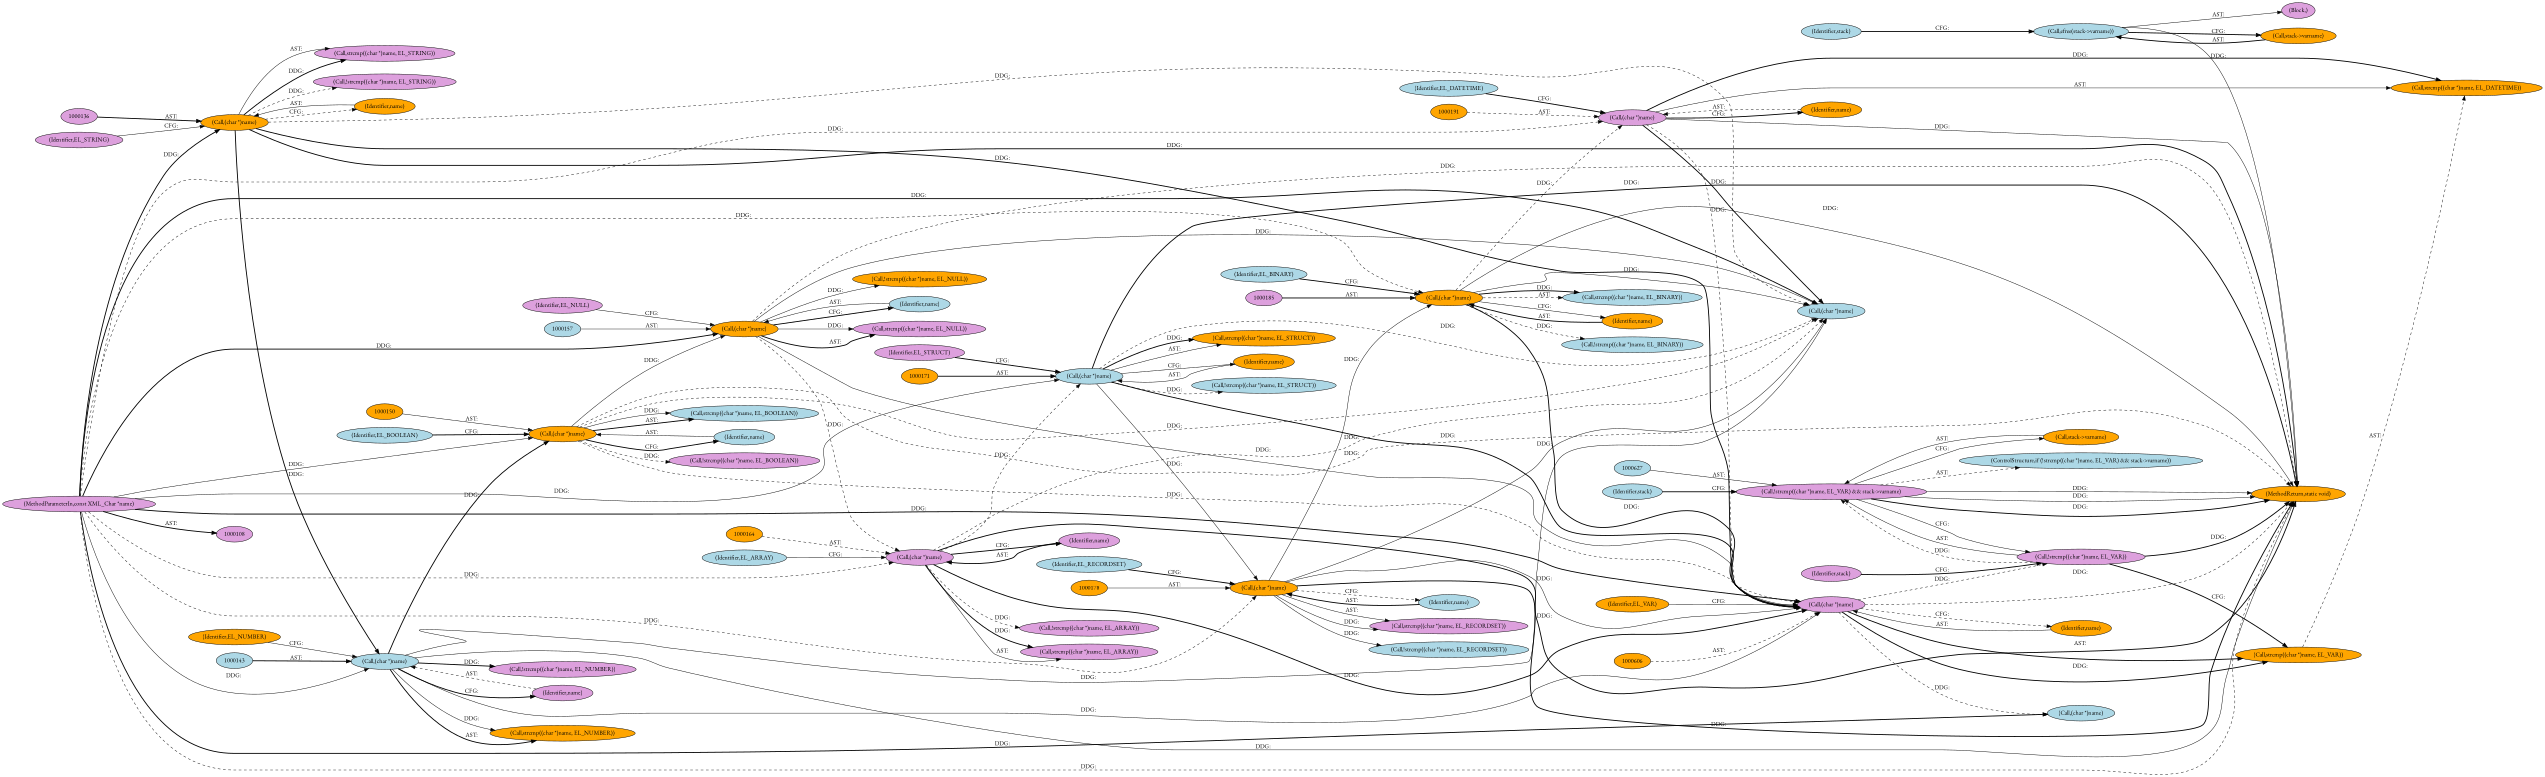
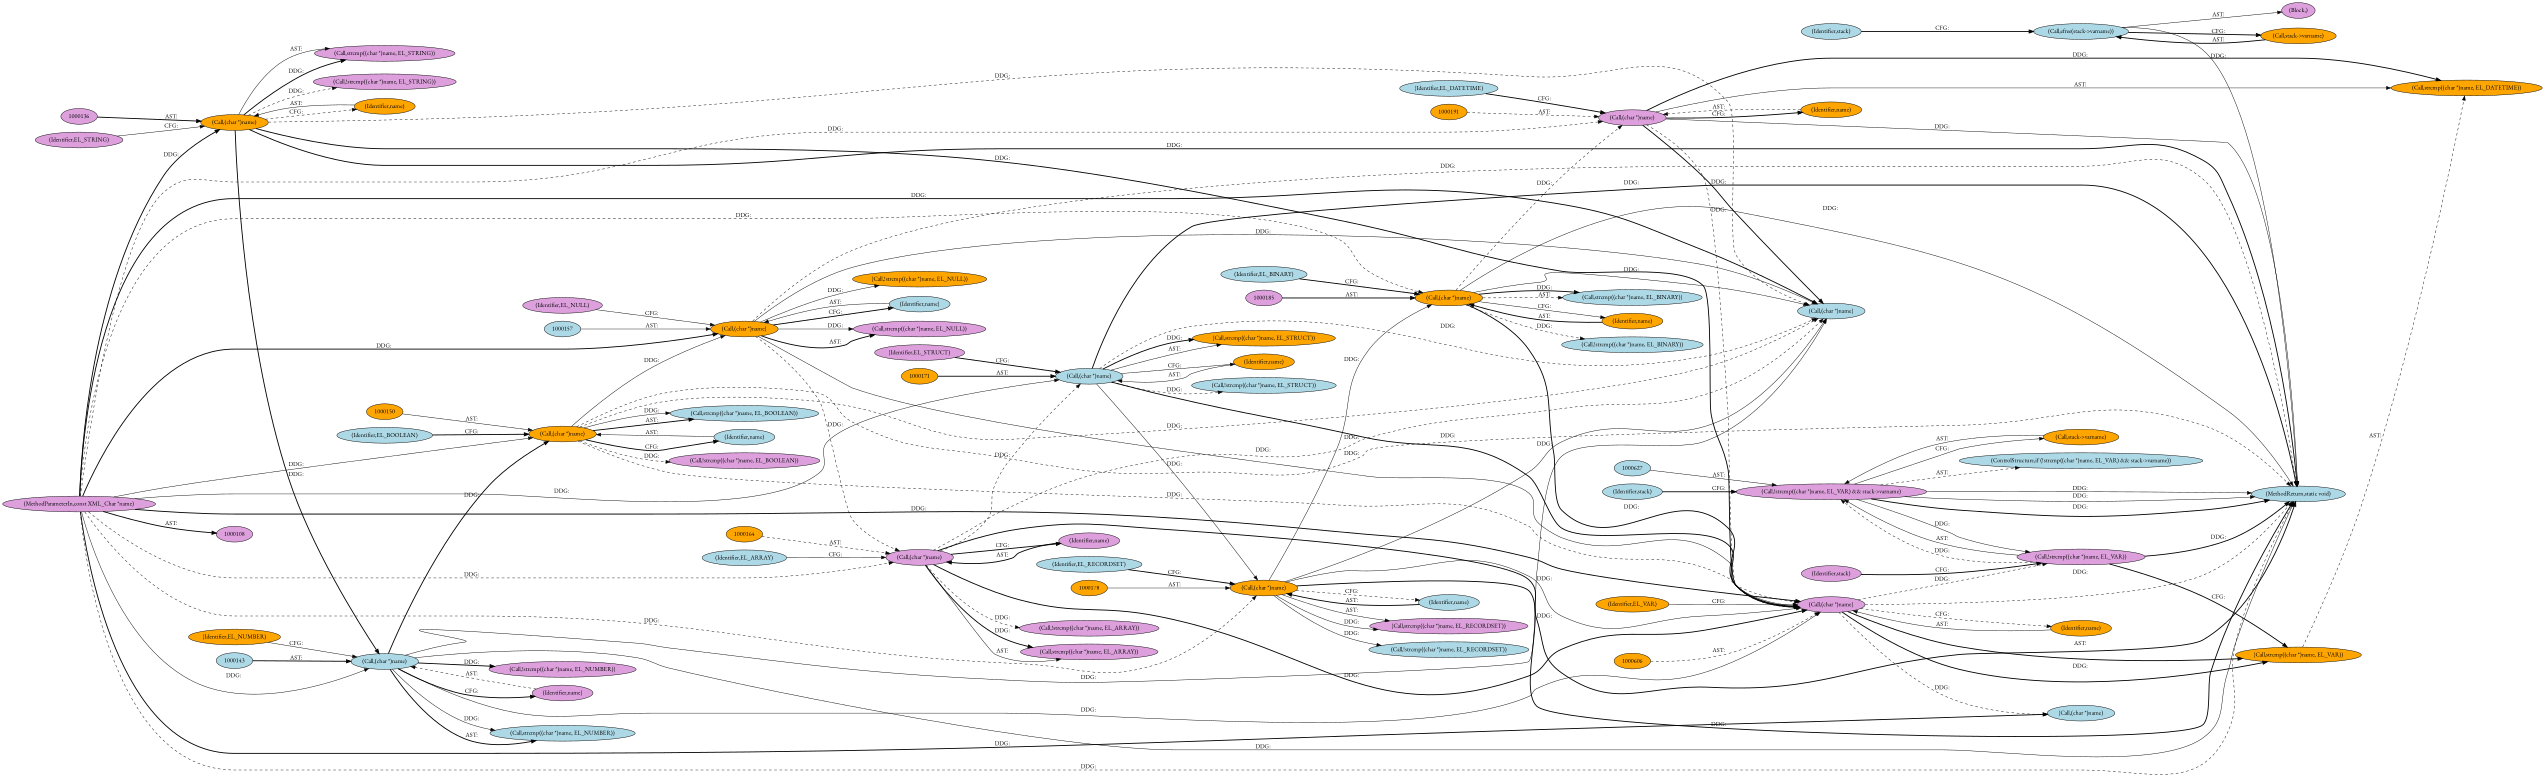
node "(MethodReturn,static void)": fillcolor orange -> lightblue
edge "(Call,!strcmp((char *)name, EL_VAR) && stack->varname)" -> "(Call,!strcmp((char *)name, EL_VAR))": label "CFG: " -> "DDG: "
node "(Call,strcmp((char *)name, EL_NUMBER))": fillcolor orange -> lightblue
